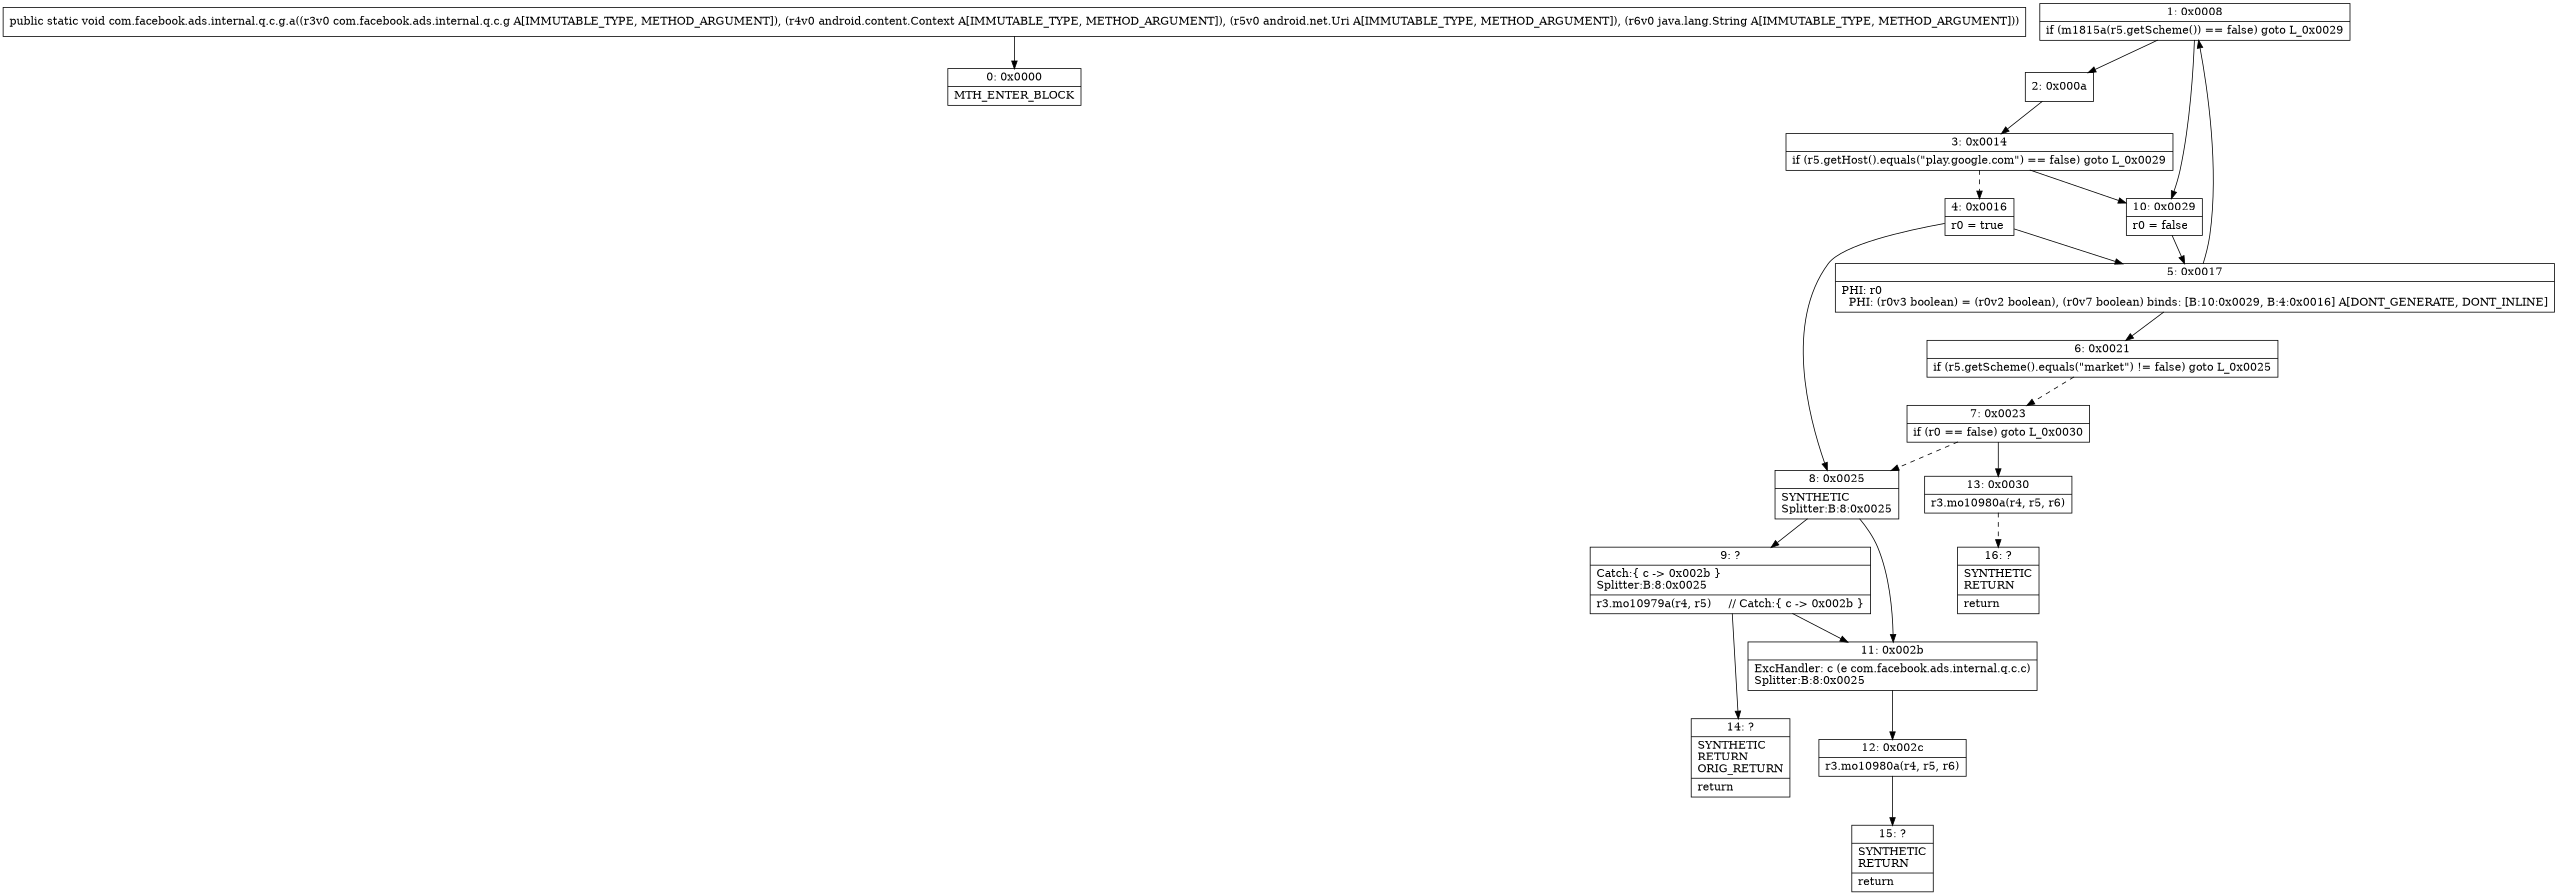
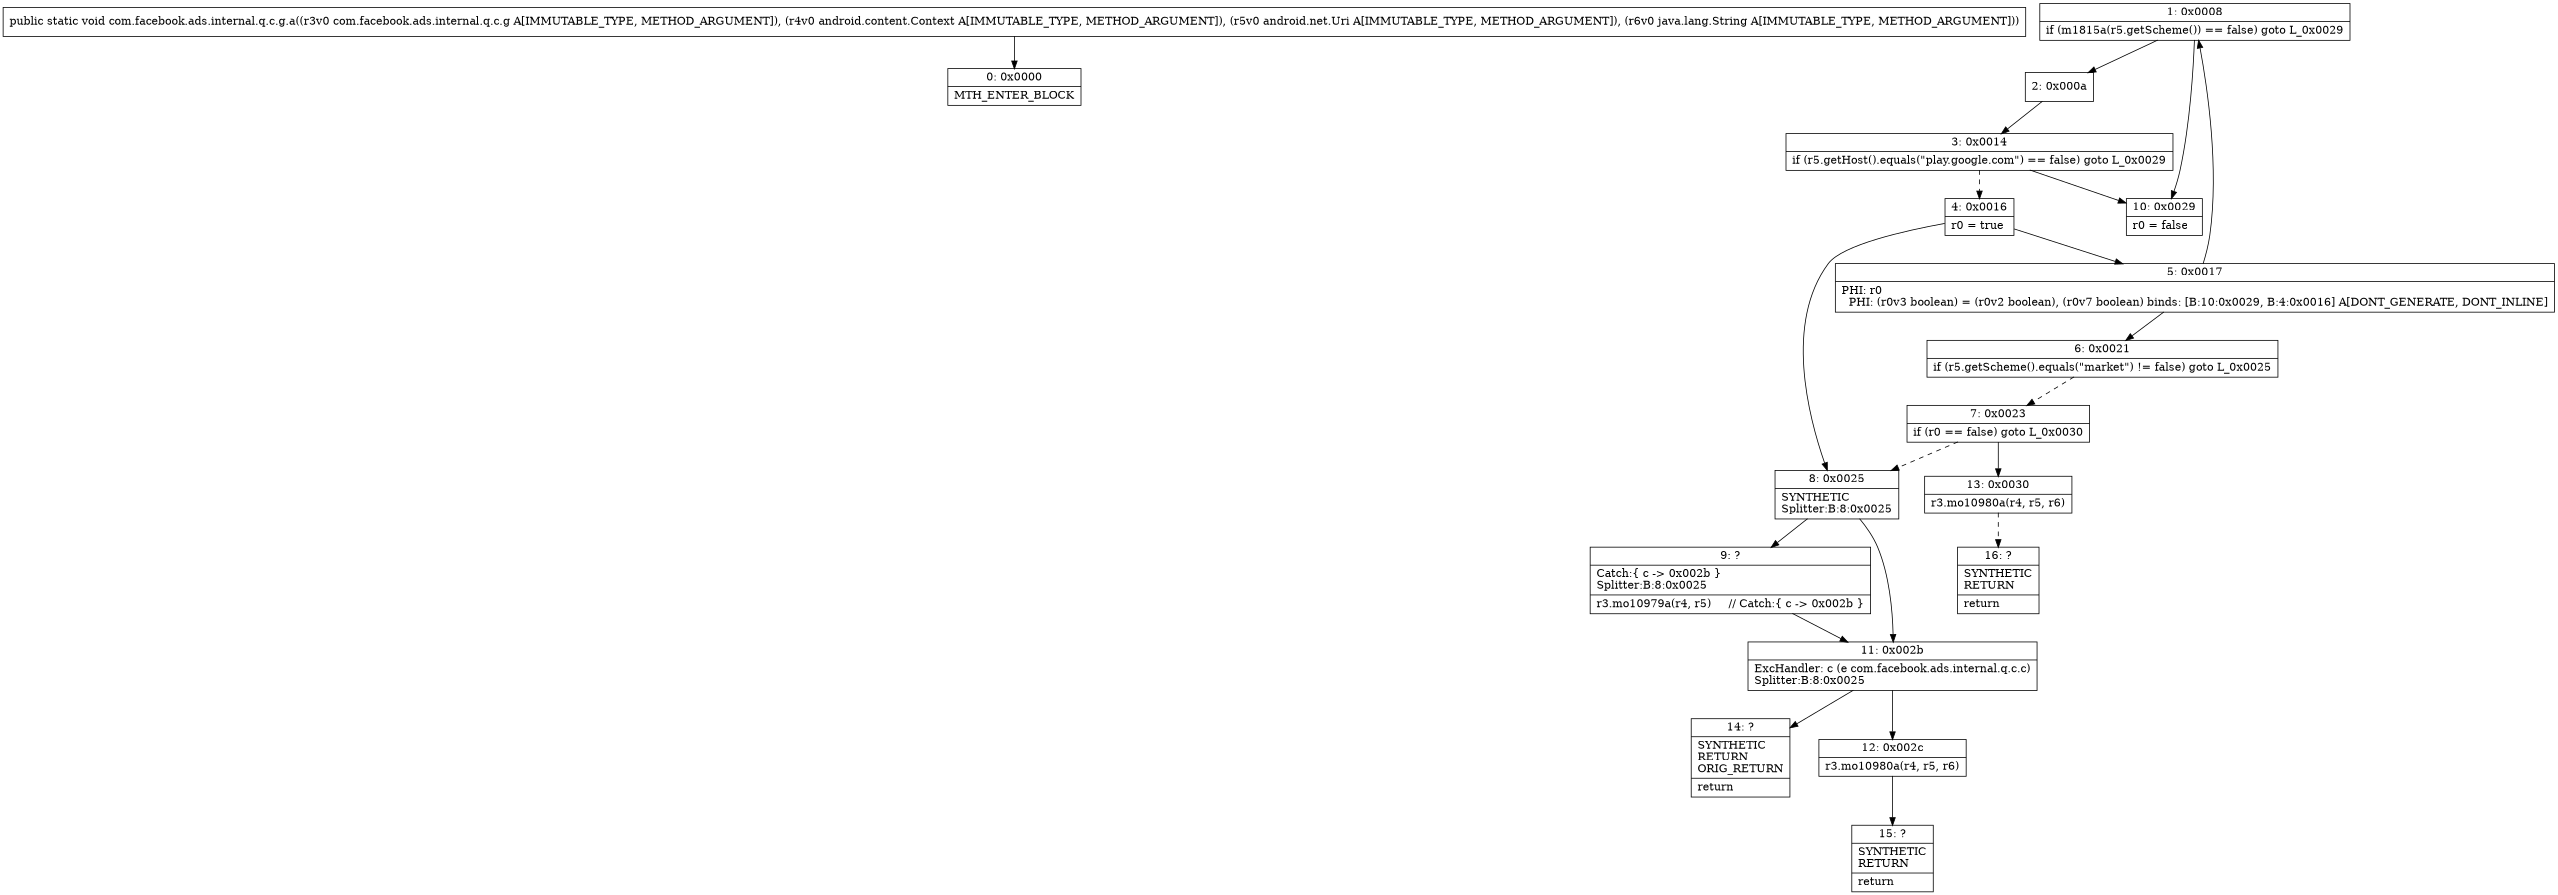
edge "10: 0x0029" -> "5: 0x0017": removed
edge "9: ?" -> "14: ?": now "11: 0x002b" -> "14: ?"
